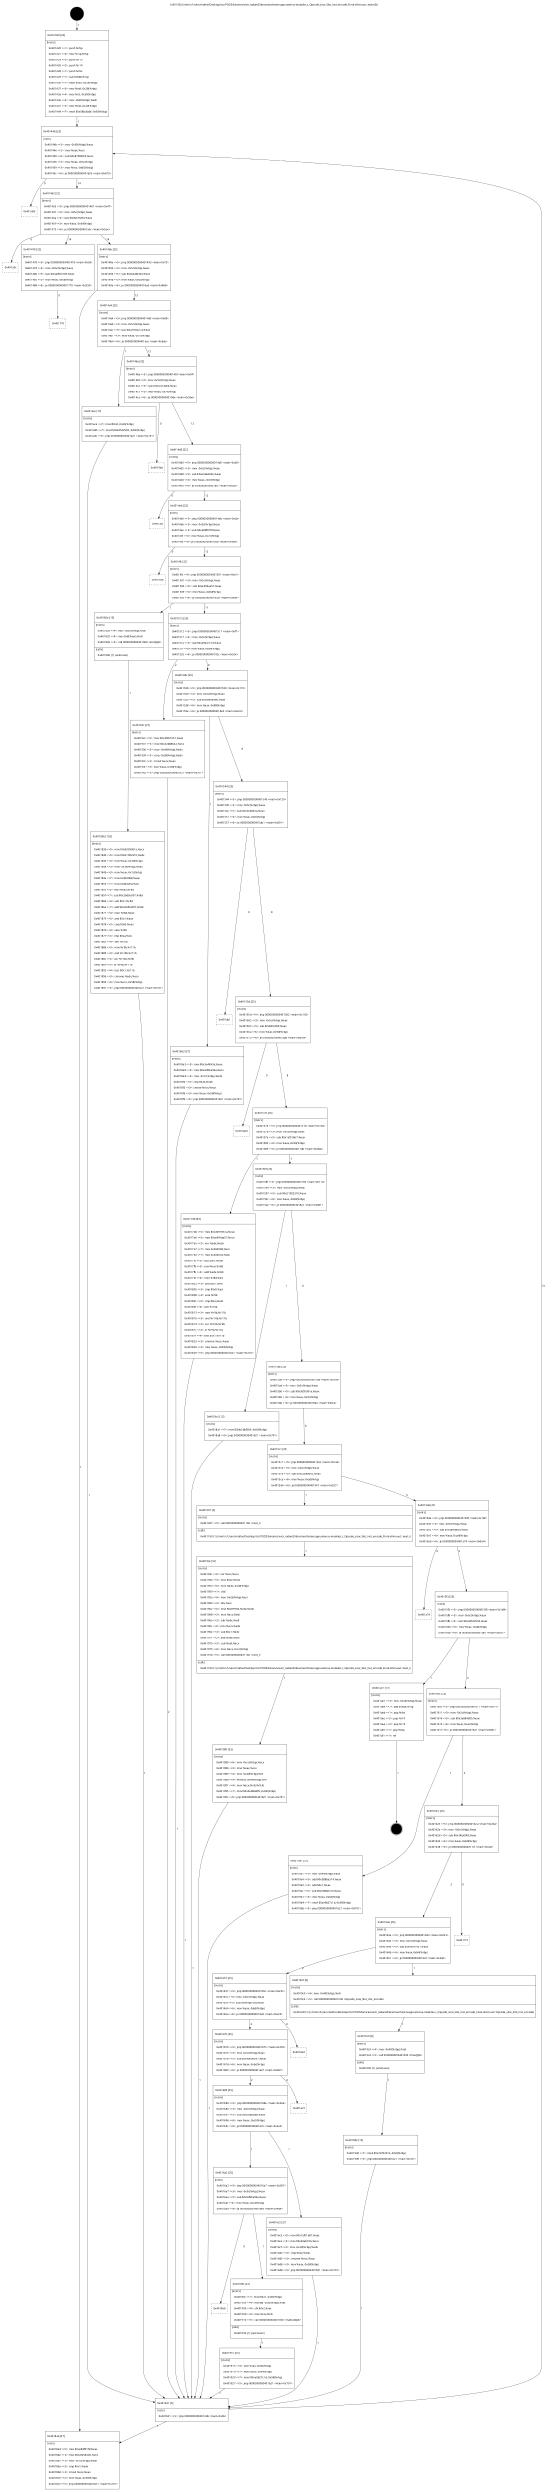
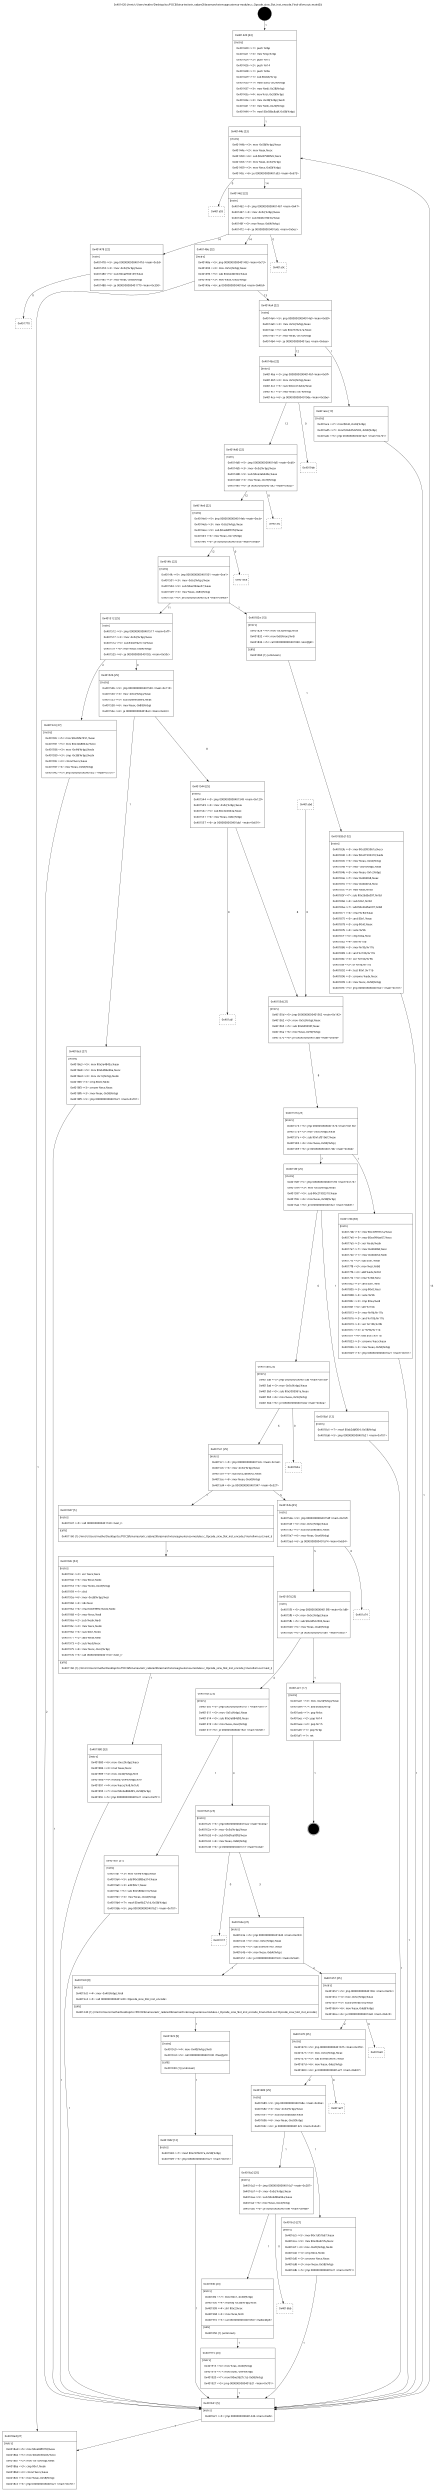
edge "0x40155d [25]" -> "0x401abd": reversed
node "0x401b0a": added
